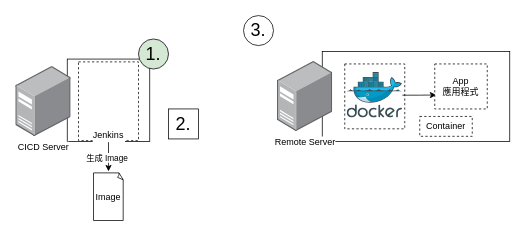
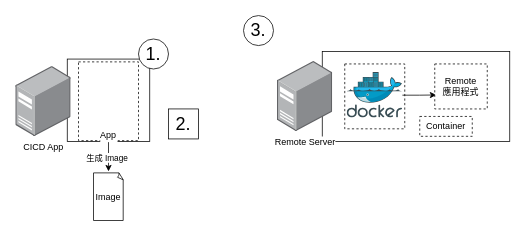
node "1.": fillcolor #d5e8d4 -> #ffffff
node "App 應用程式": label "App 應用程式" -> "Remote 應用程式"
node "Jenkins": label "Jenkins" -> "App"
node "CICD Server": label "CICD Server" -> "CICD App"
